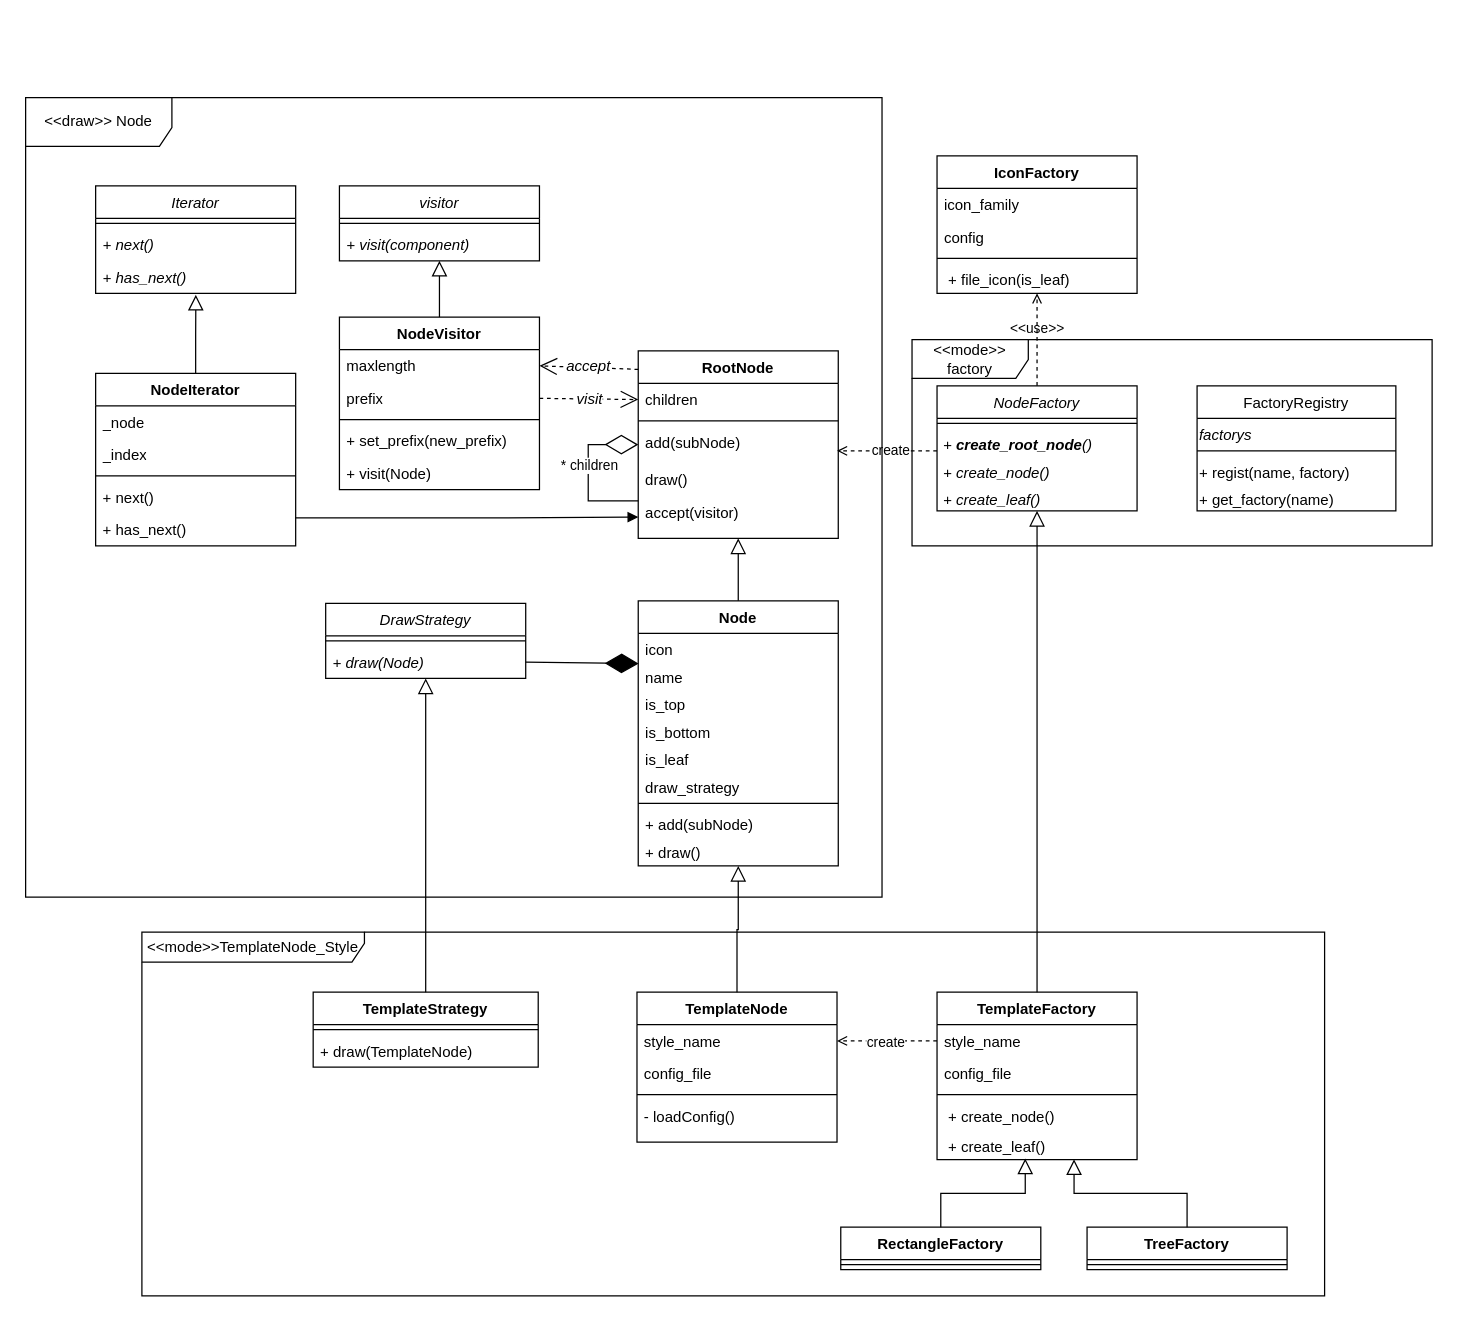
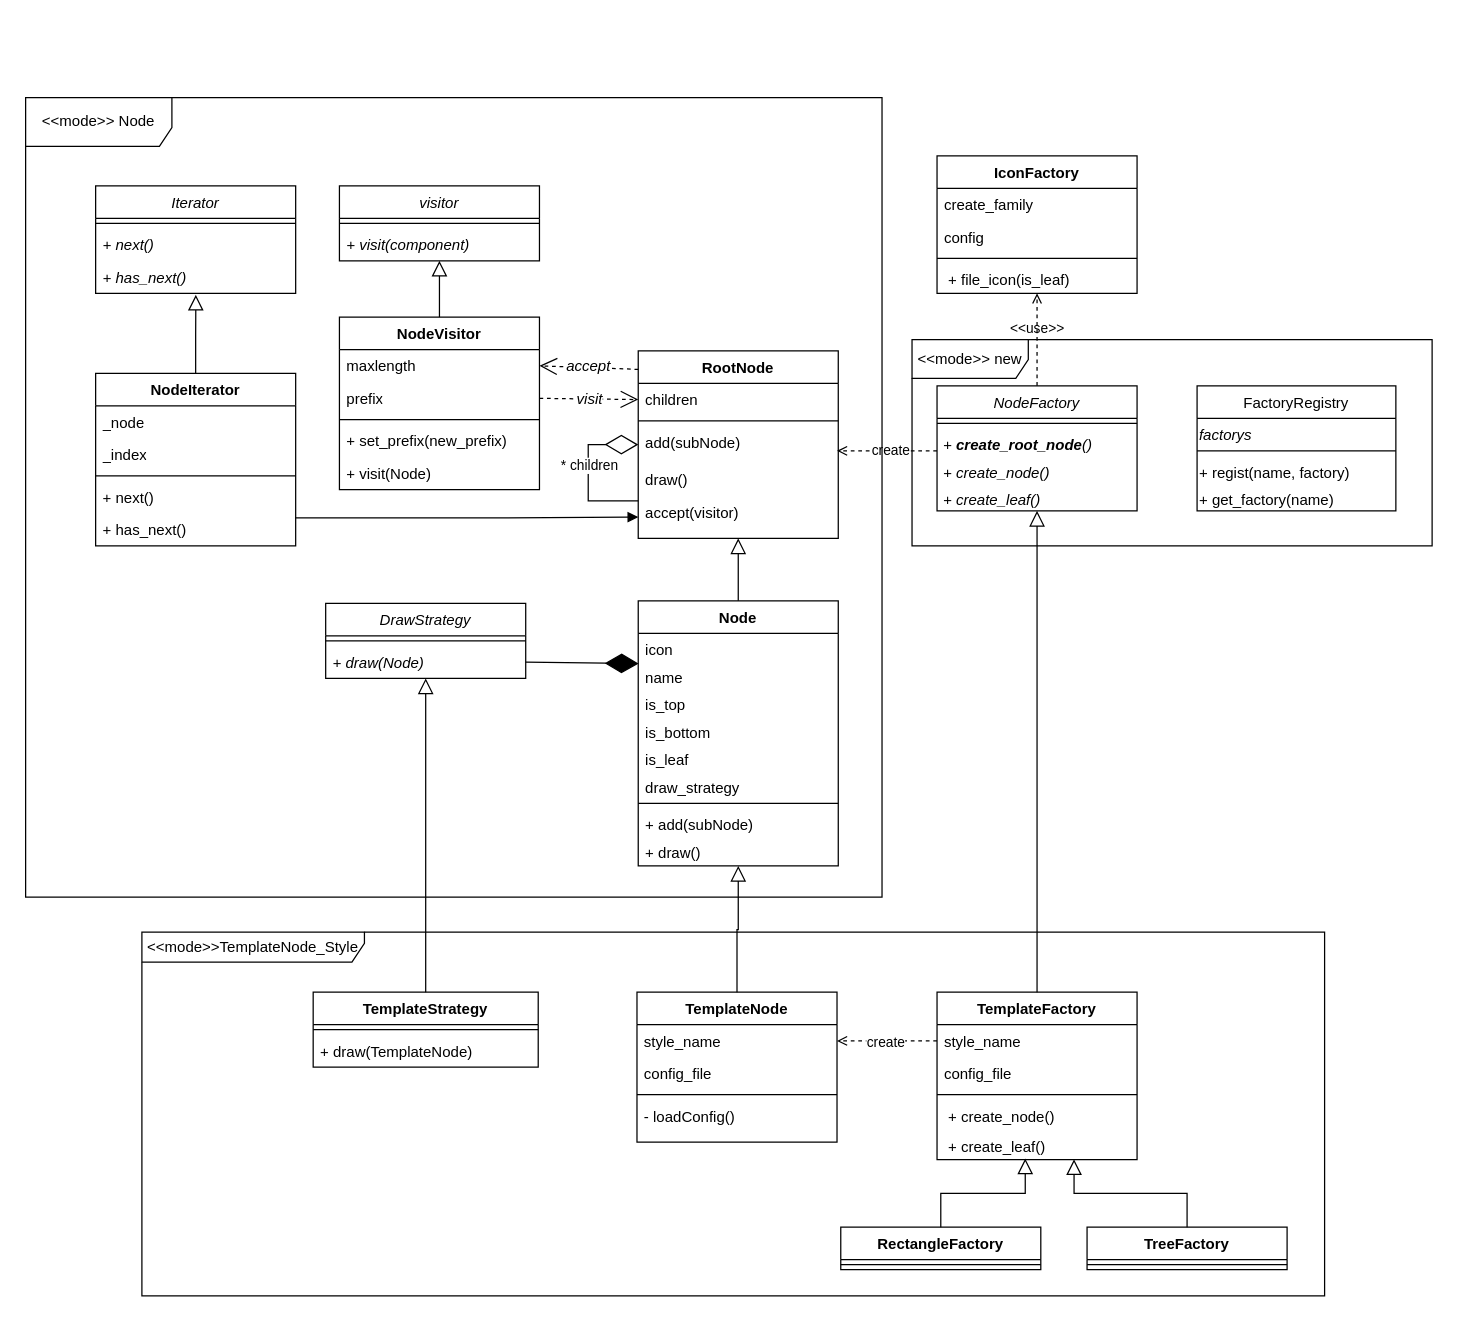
node "<<draw>> Node": label "<<draw>> Node" -> "<<mode>> Node"
node "icon_family": label "icon_family" -> "create_family"
node "<<mode>> factory": label "<<mode>> factory" -> "<<mode>> new"
